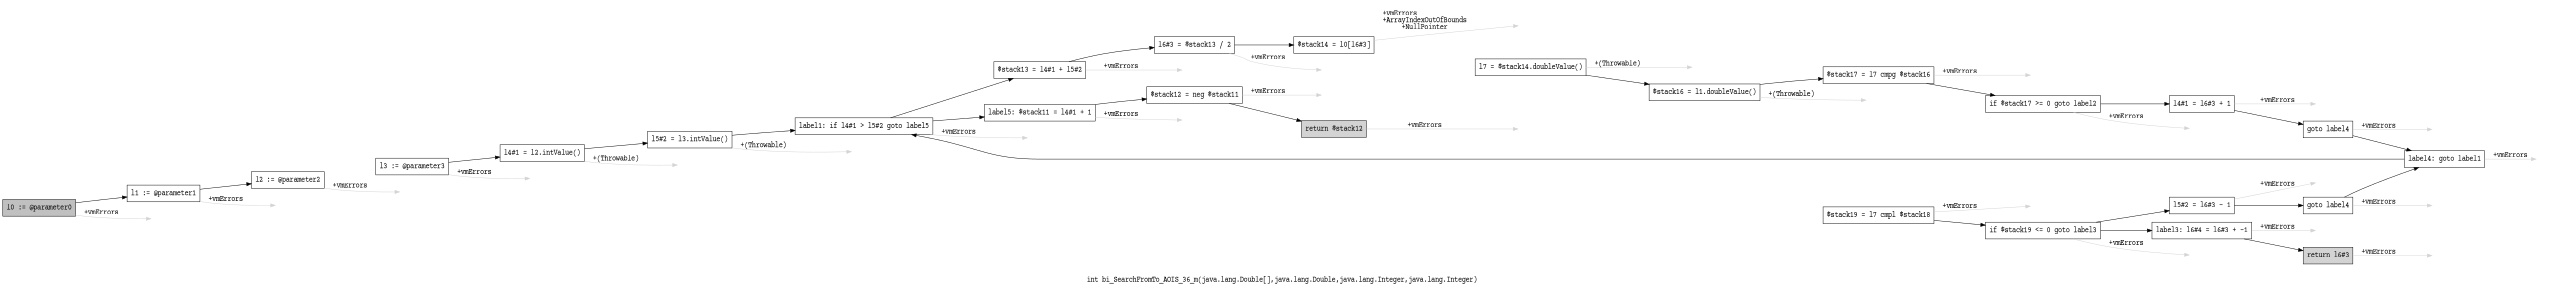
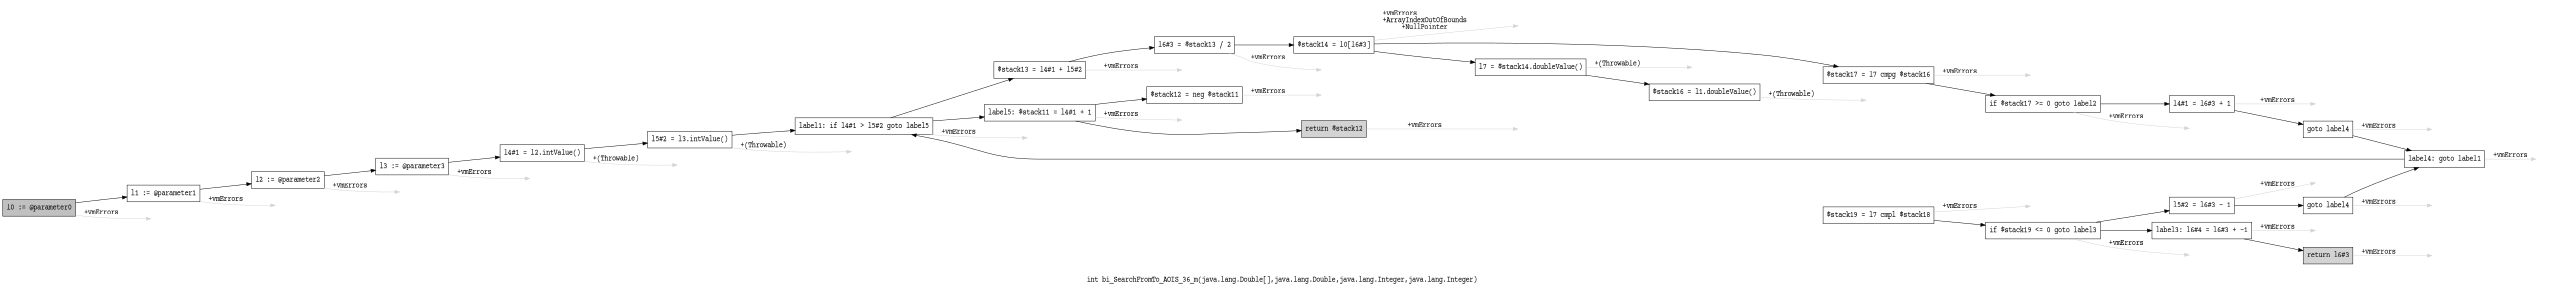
edge "$stack14 = l0[l6#3]" -> "l7 = $stack14.doubleValue()": added
edge "$stack16 = l1.doubleValue()" -> "$stack17 = l7 cmpg $stack16": now "$stack14 = l0[l6#3]" -> "$stack17 = l7 cmpg $stack16"
edge "$stack12 = neg $stack11" -> "return $stack12": now "label5: $stack11 = l4#1 + 1" -> "return $stack12"
edge "l2 := @parameter2" -> "l3 := @parameter3": added
